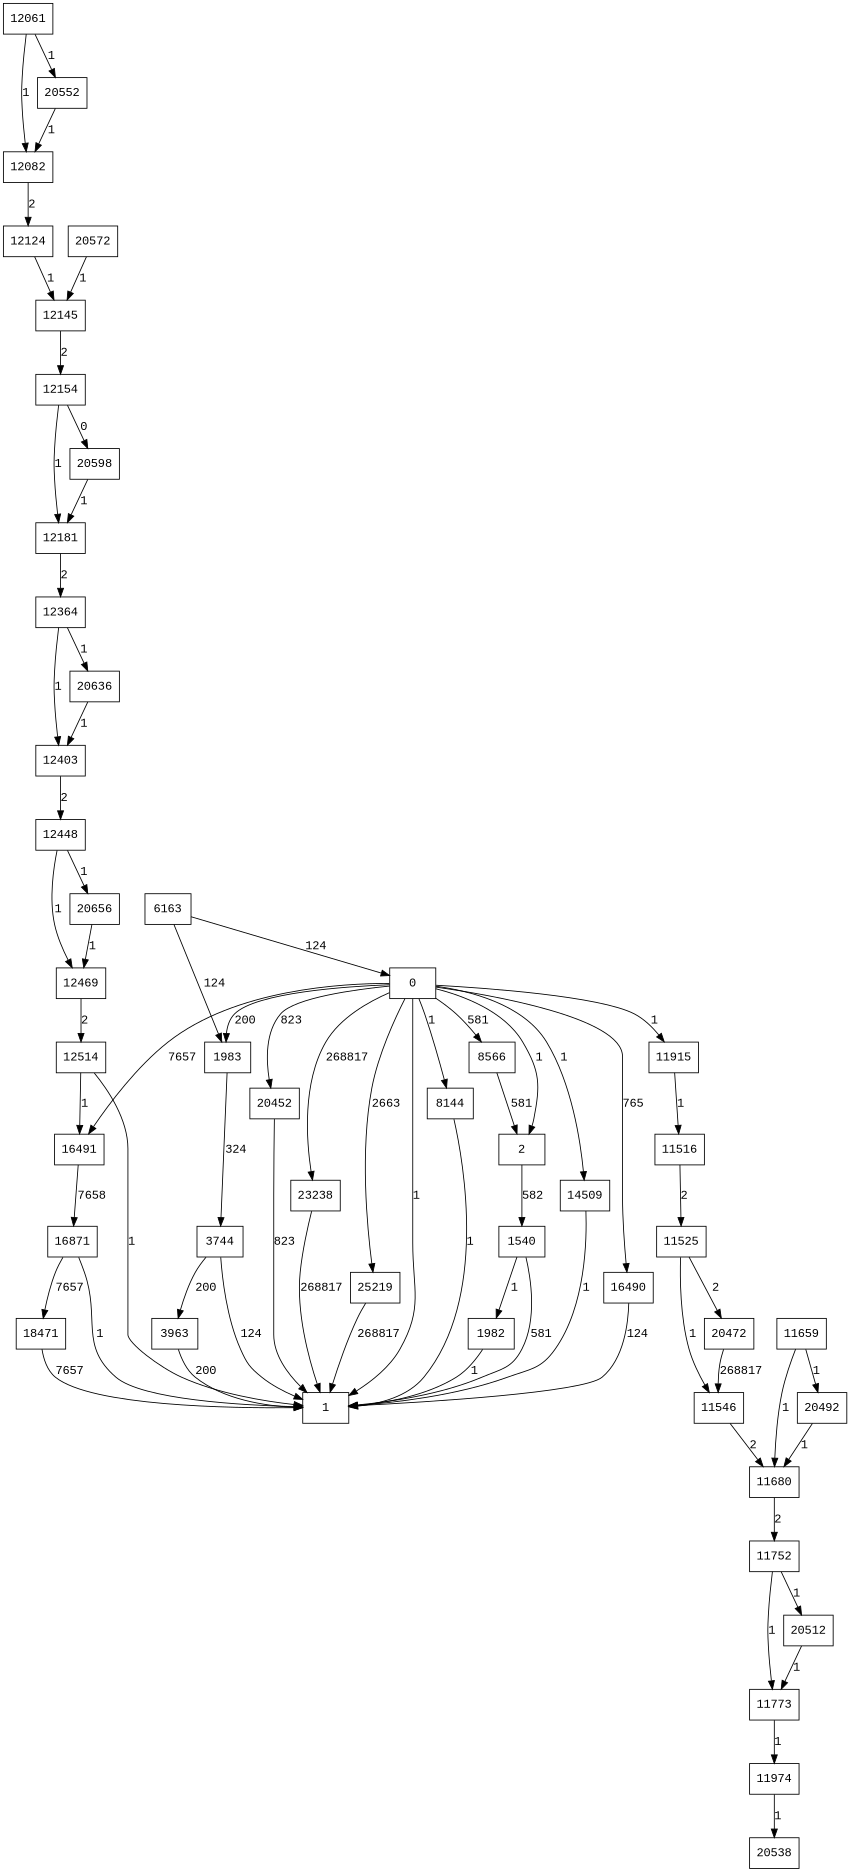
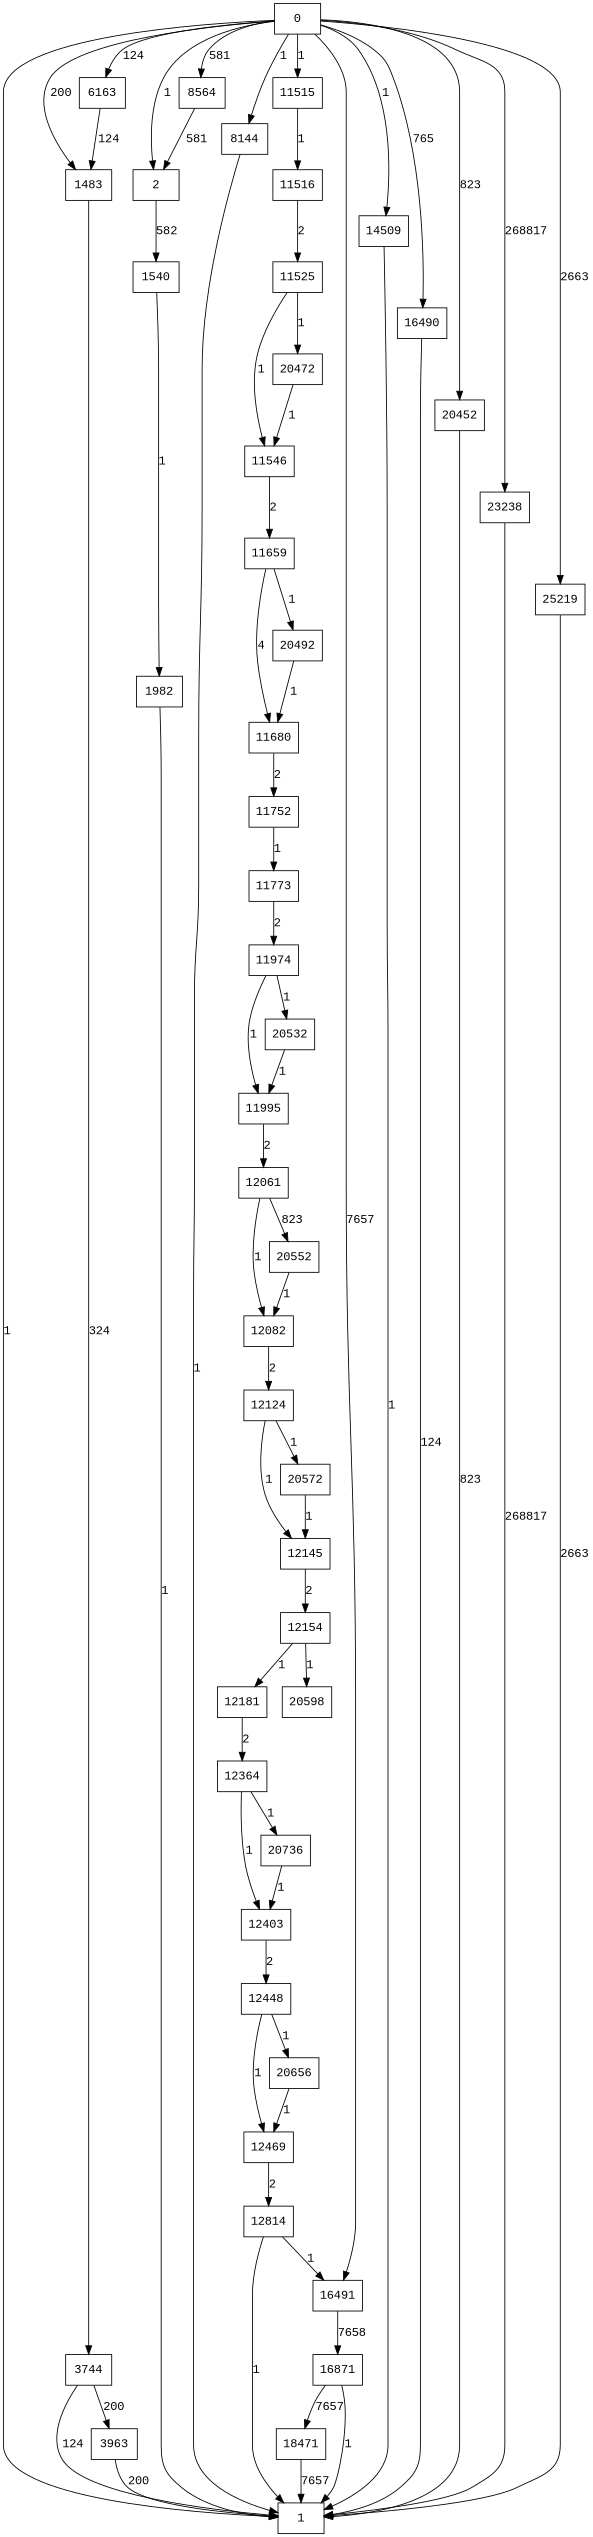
edge "12061" -> "20552": label "1" -> "823"
edge "12154" -> "20598": label "0" -> "1"
edge "20598" -> "12181": removed, label "1"
node "20636": label "20636" -> "20736"
edge "6163" -> "0": reversed
node "12514": label "12514" -> "12814"
node "1983": label "1983" -> "1483"
node "8566": label "8566" -> "8564"
node "11915": label "11915" -> "11515"
node "11995": added
edge "11525" -> "20472": label "2" -> "1"
edge "25219" -> "1": label "268817" -> "2663"
edge "20472" -> "11546": label "268817" -> "1"
edge "1540" -> "1": removed, label "581"
edge "11659" -> "11680": label "1" -> "4"
edge "12124" -> "20572": added, label "1"
edge "11546" -> "11680": now "11546" -> "11659"
node "20512": removed
edge "11773" -> "11974": label "1" -> "2"
node "20538": label "20538" -> "20532"
